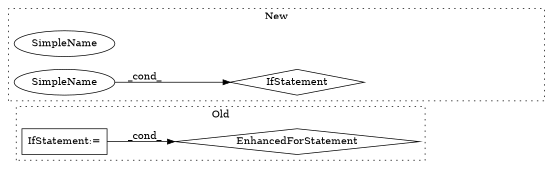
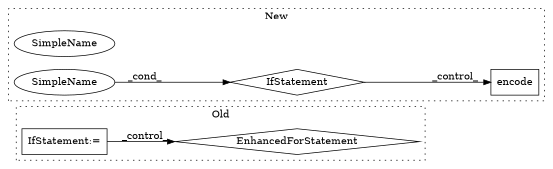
node "encode": added
edge "IfStatement:=" -> "EnhancedForStatement": label "_cond_" -> "_control_"
